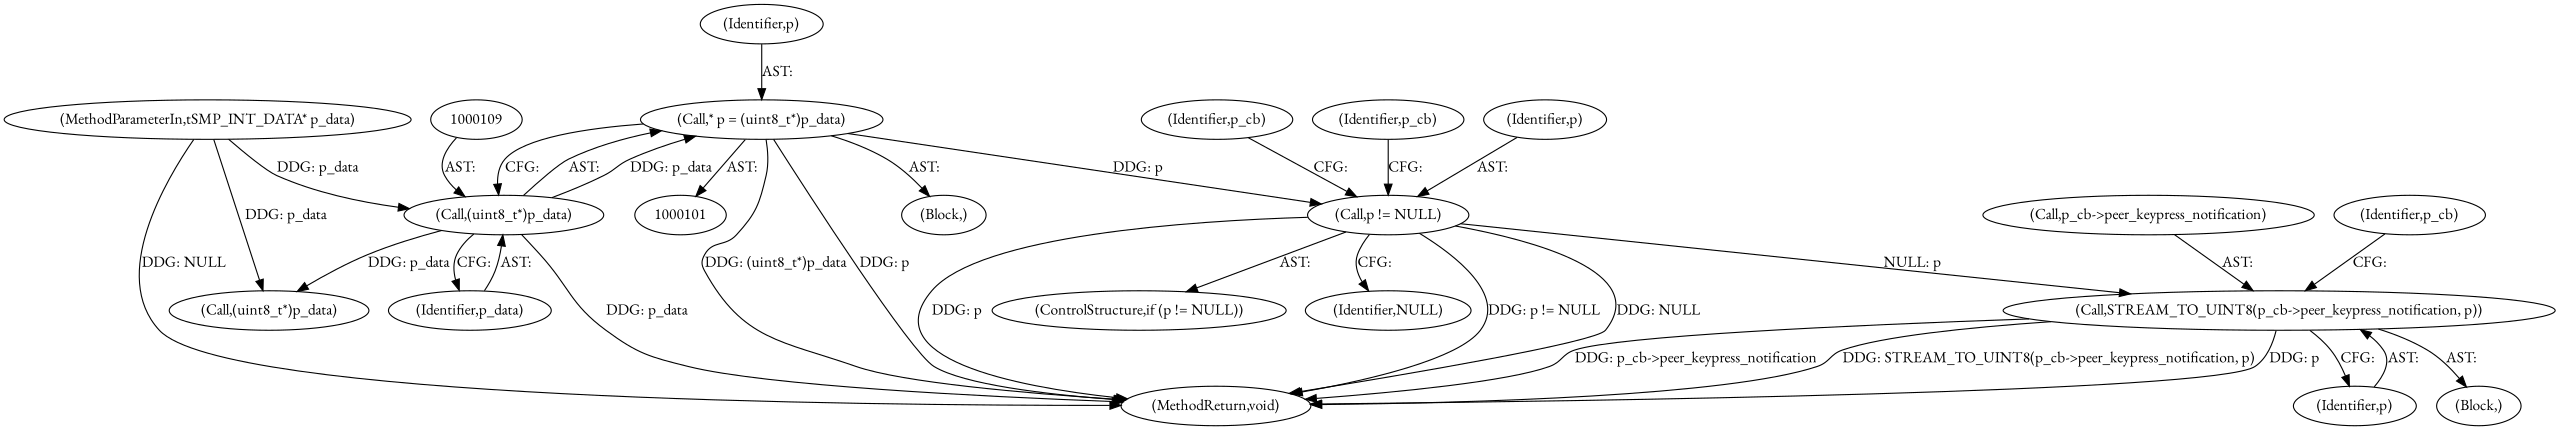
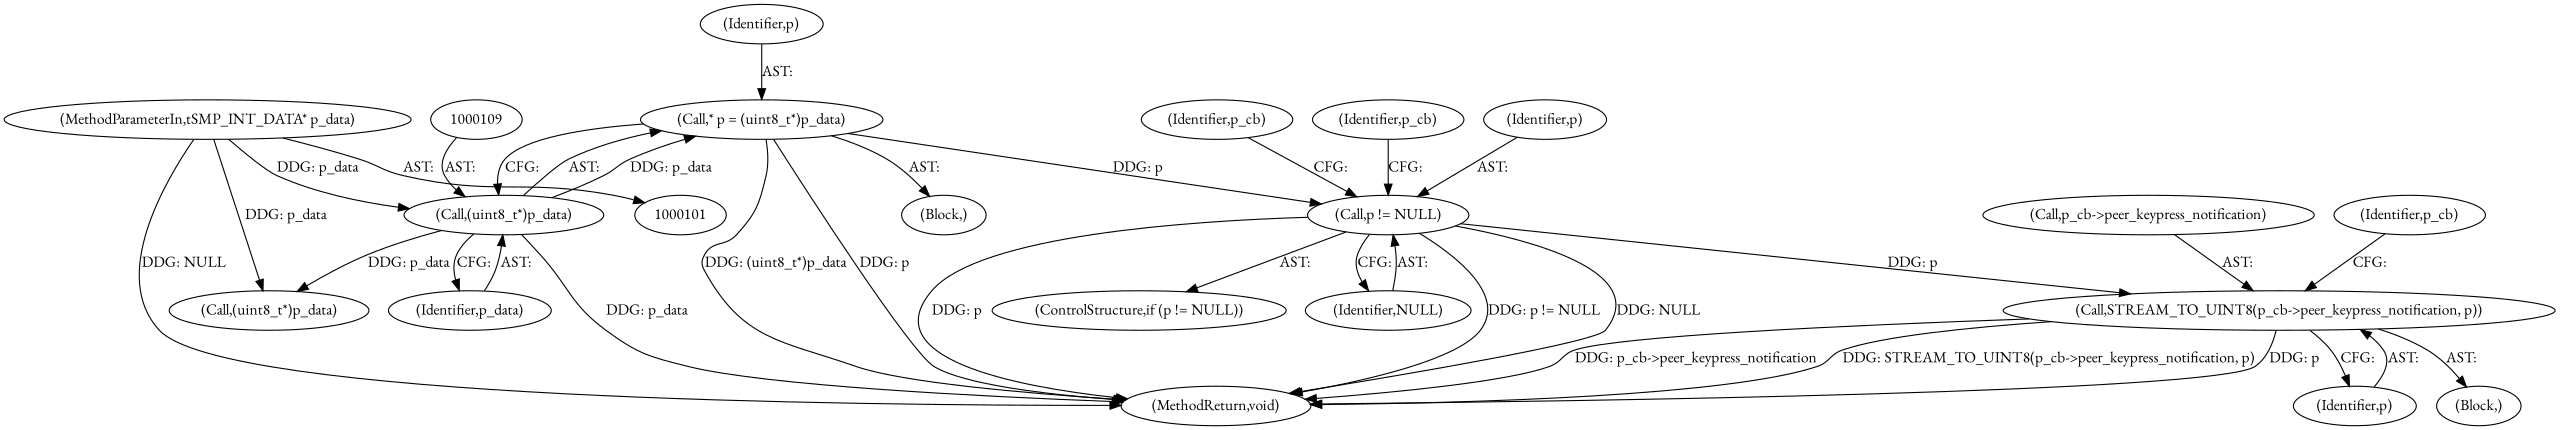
edge "(Call,* p = (uint8_t*)p_data)" -> "1000101": now "(MethodParameterIn,tSMP_INT_DATA* p_data)" -> "1000101"
edge "(Call,p != NULL)" -> "(Call,STREAM_TO_UINT8(p_cb->peer_keypress_notification, p))": label "NULL: p" -> "DDG: p"
edge "(Identifier,NULL)" -> "(Call,p != NULL)": added, label "AST:"
